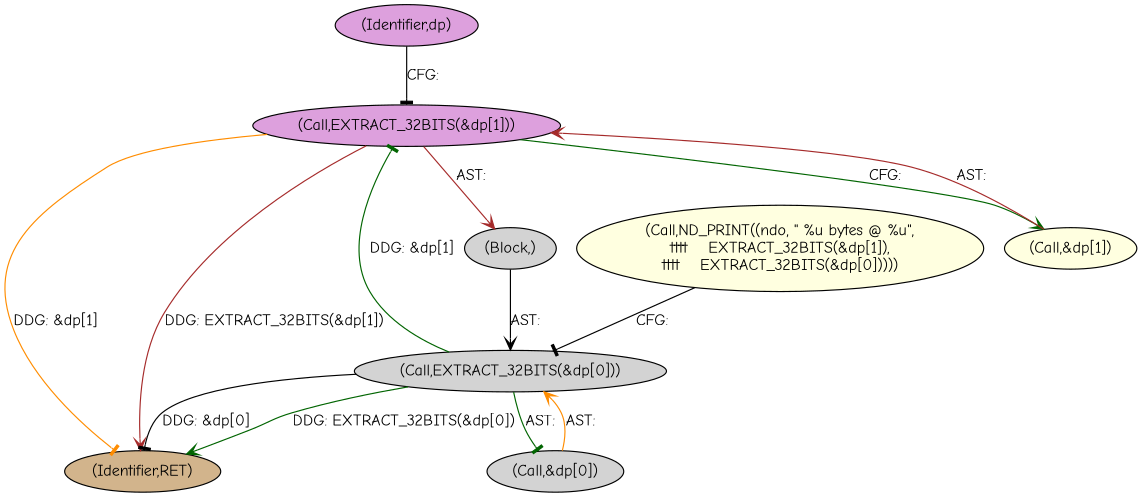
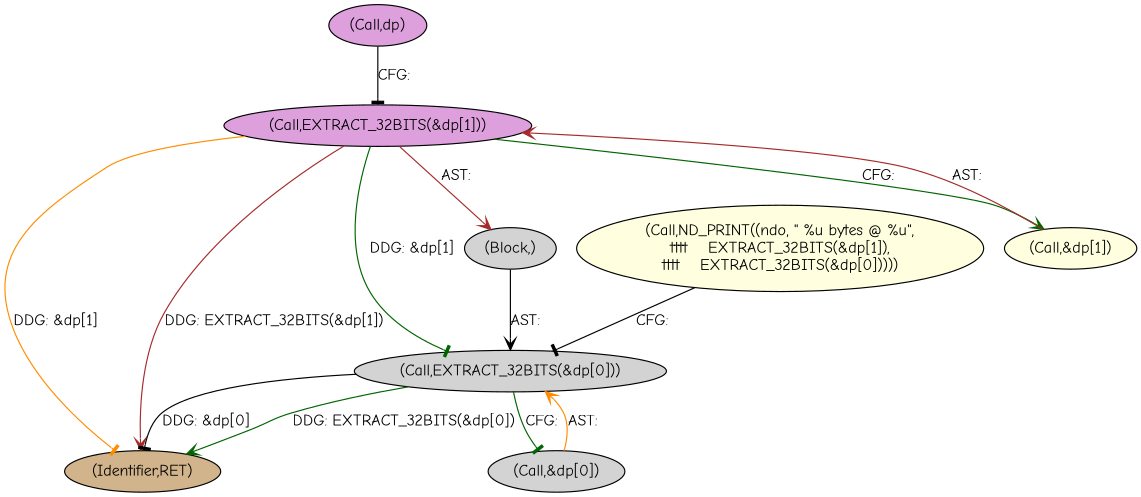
node "(Identifier,dp)": label "(Identifier,dp)" -> "(Call,dp)"
edge "(Call,EXTRACT_32BITS(&dp[0]))" -> "(Call,EXTRACT_32BITS(&dp[1]))": reversed
edge "(Call,EXTRACT_32BITS(&dp[0]))" -> "(Call,&dp[0])": label "AST: " -> "CFG: "
